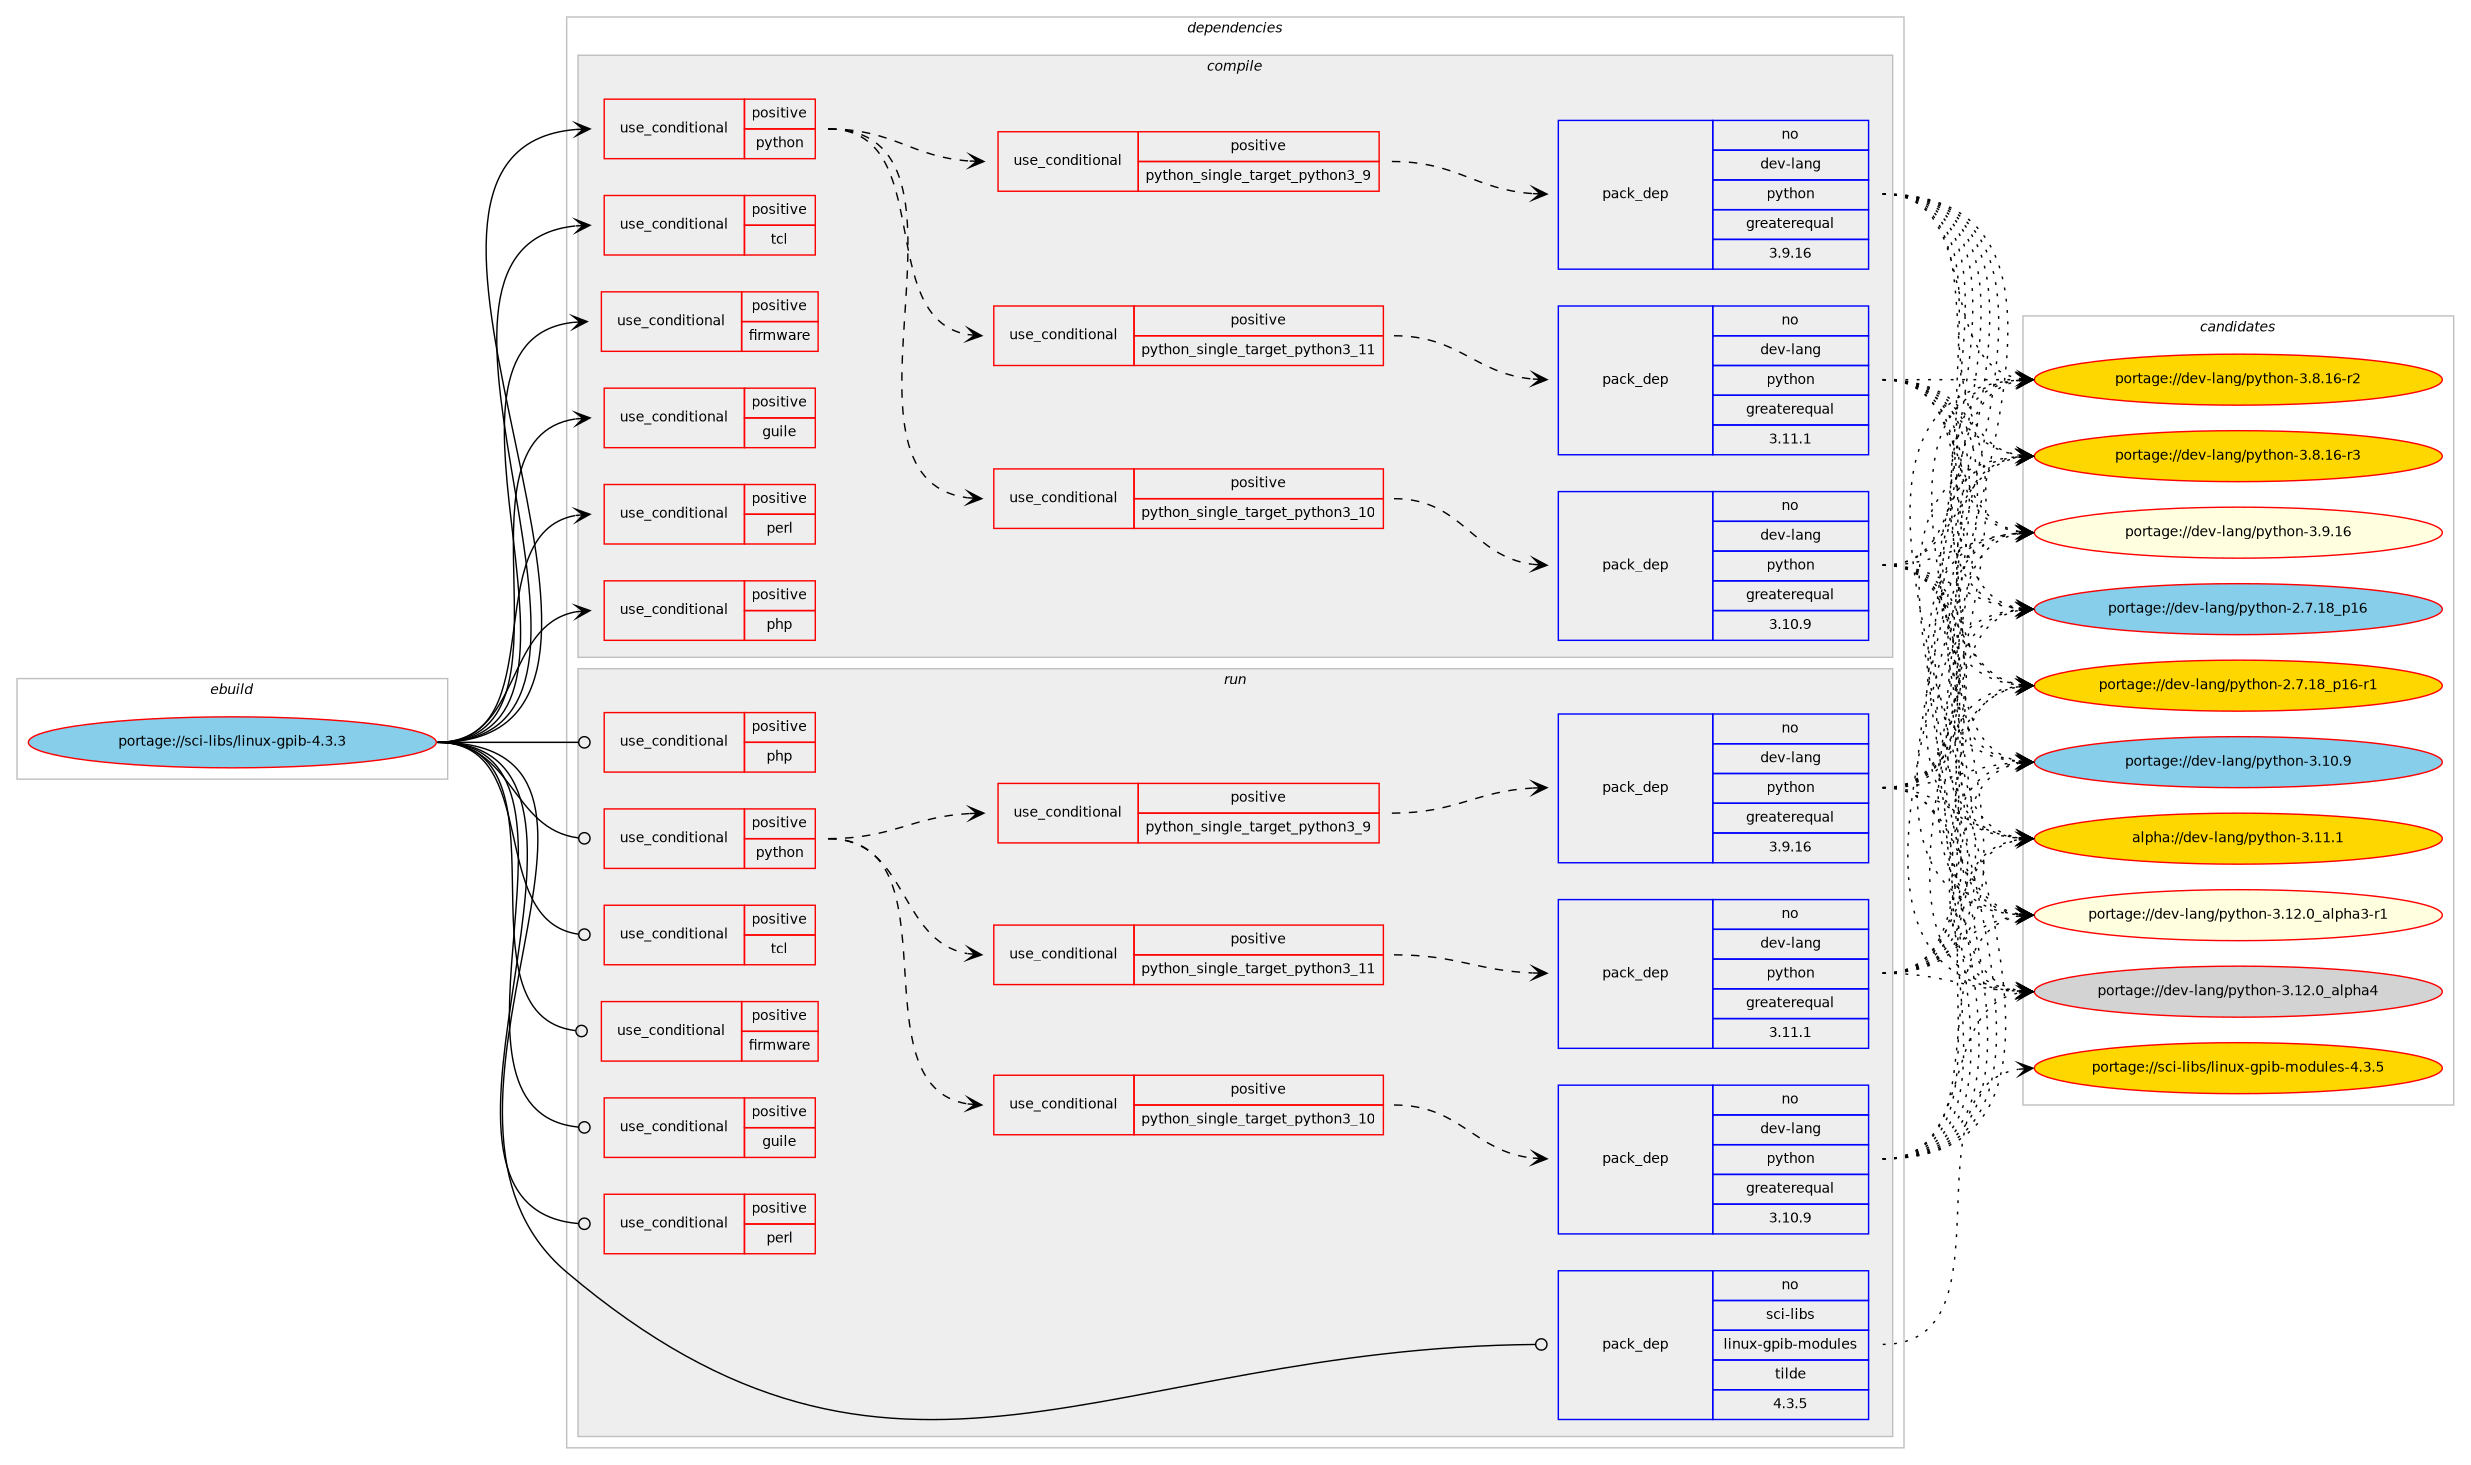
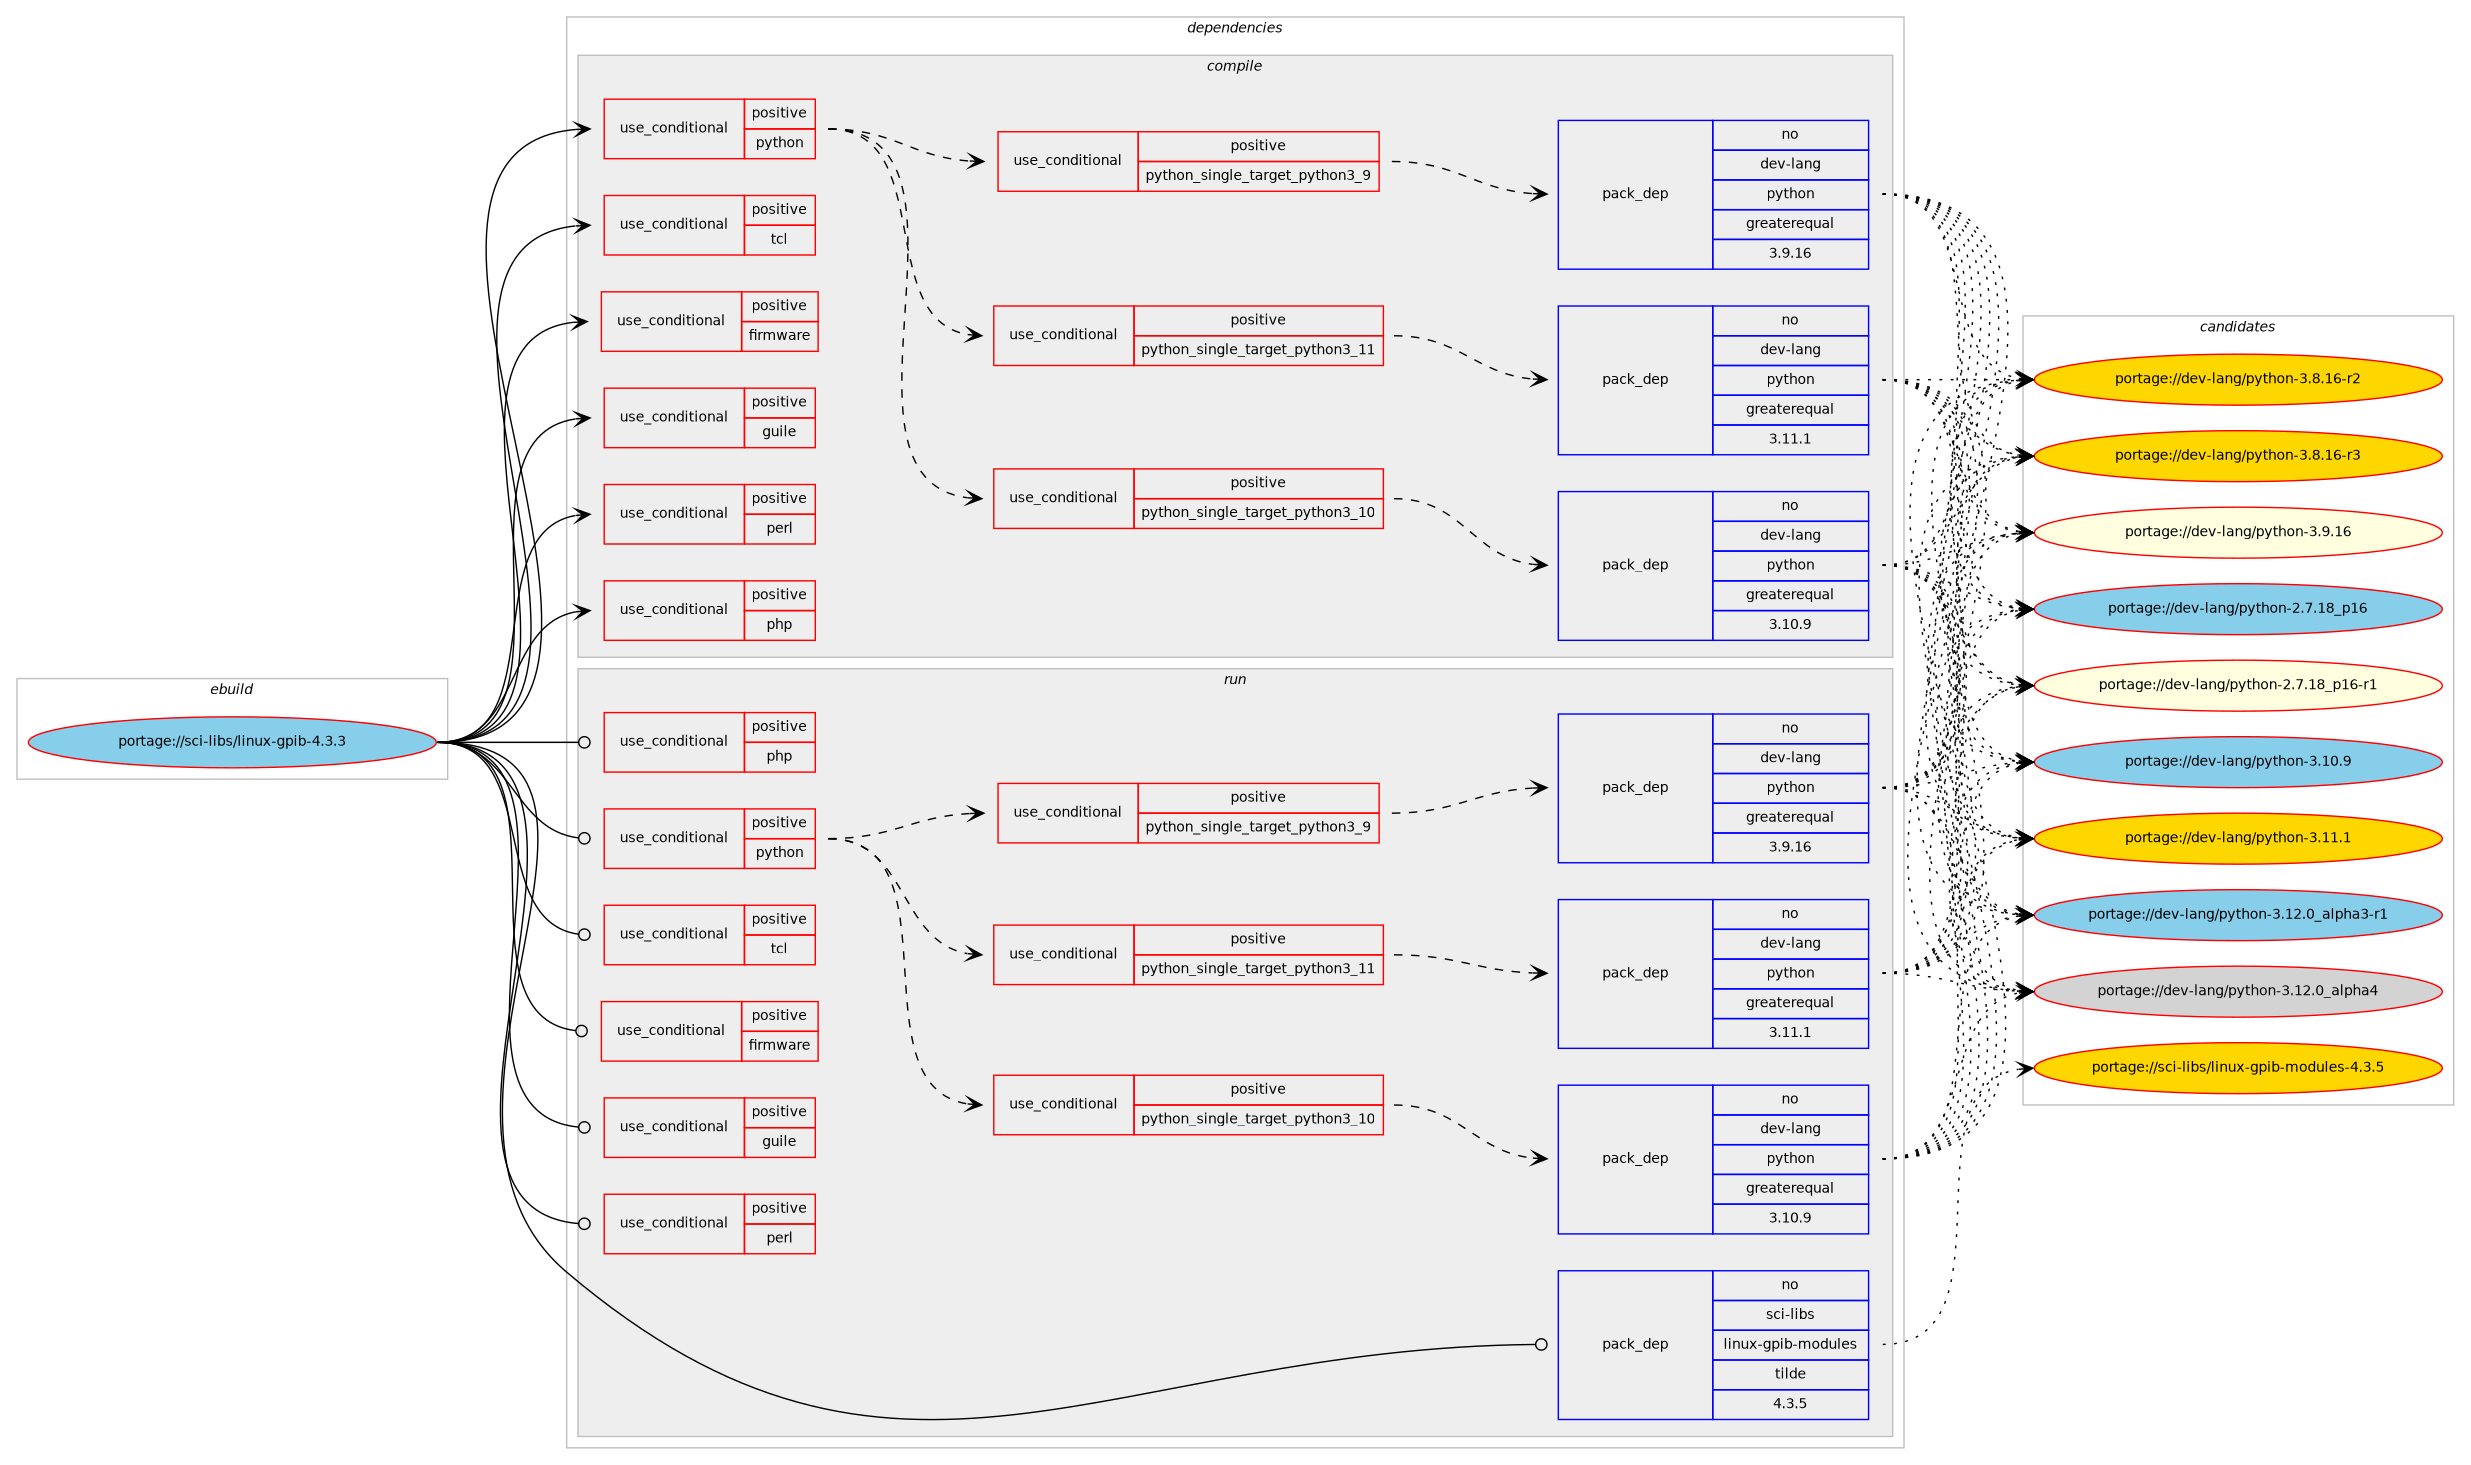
node "portage://dev-lang/python-2.7.18_p16-r1": fillcolor gold -> lightyellow
node "alpha://dev-lang/python-3.11.1": label "alpha://dev-lang/python-3.11.1" -> "portage://dev-lang/python-3.11.1"
node "portage://dev-lang/python-3.12.0_alpha3-r1": fillcolor lightyellow -> skyblue
